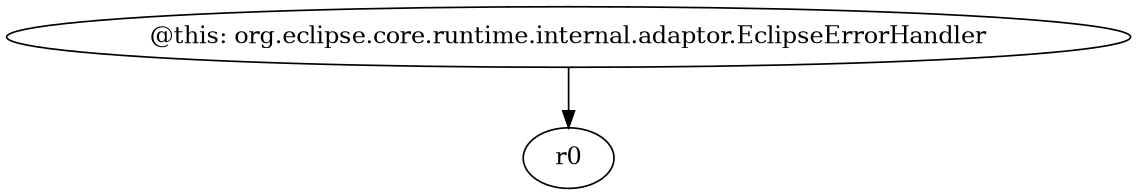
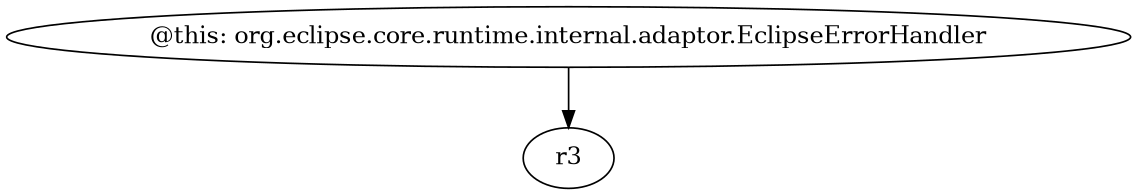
node "r0": label "r0" -> "r3"
